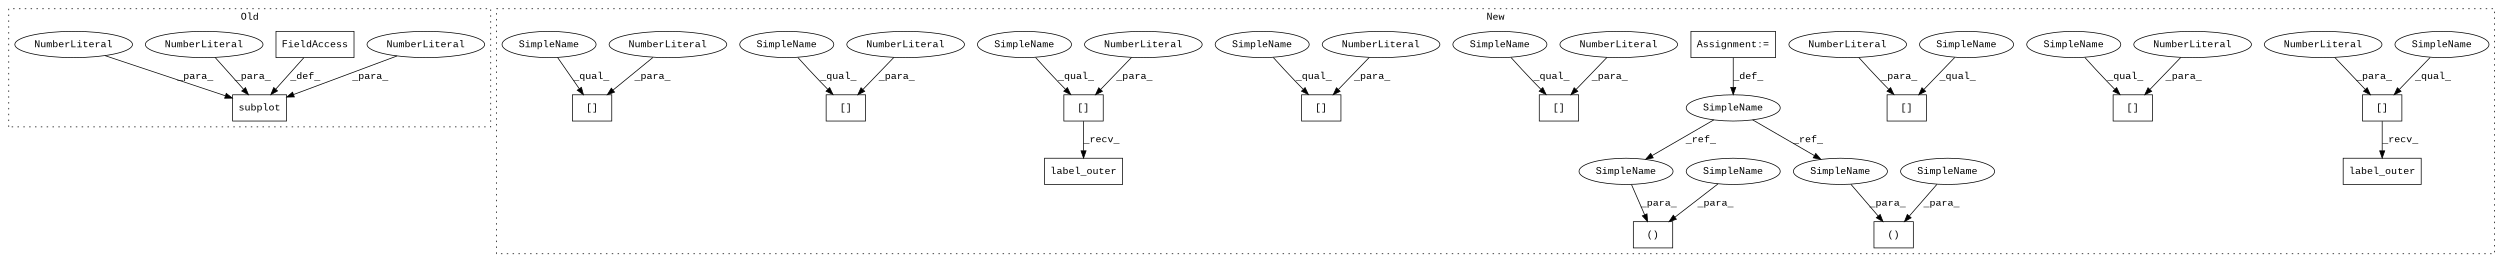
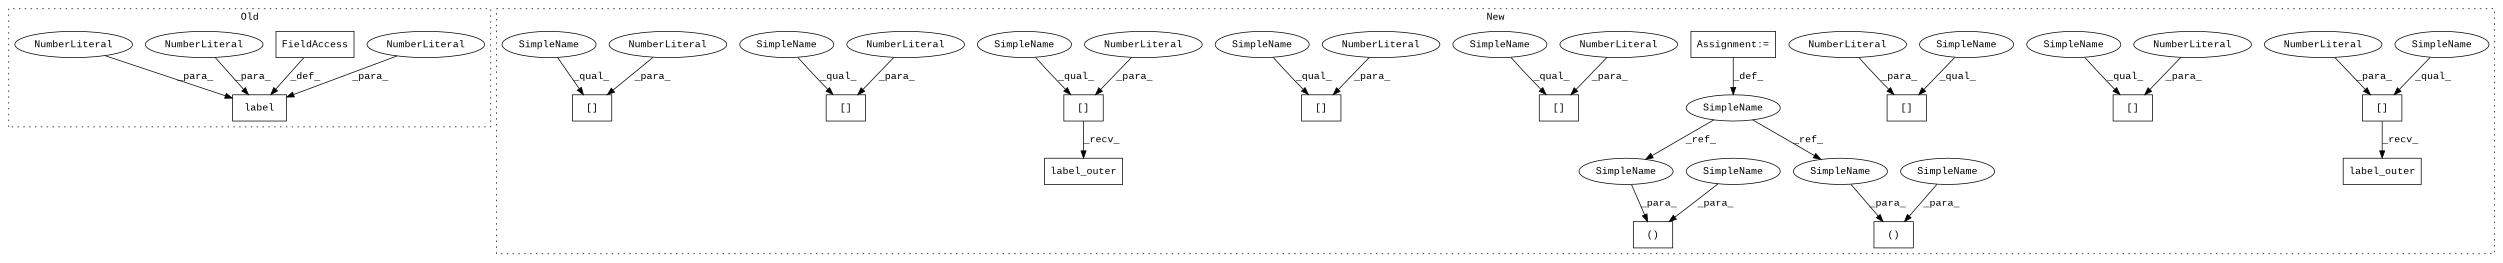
node "subplot": label "subplot" -> "label"
